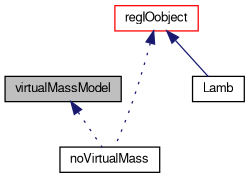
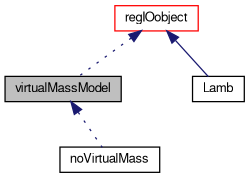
edge "noVirtualMass" -> "regIOobject": now "virtualMassModel" -> "regIOobject"
